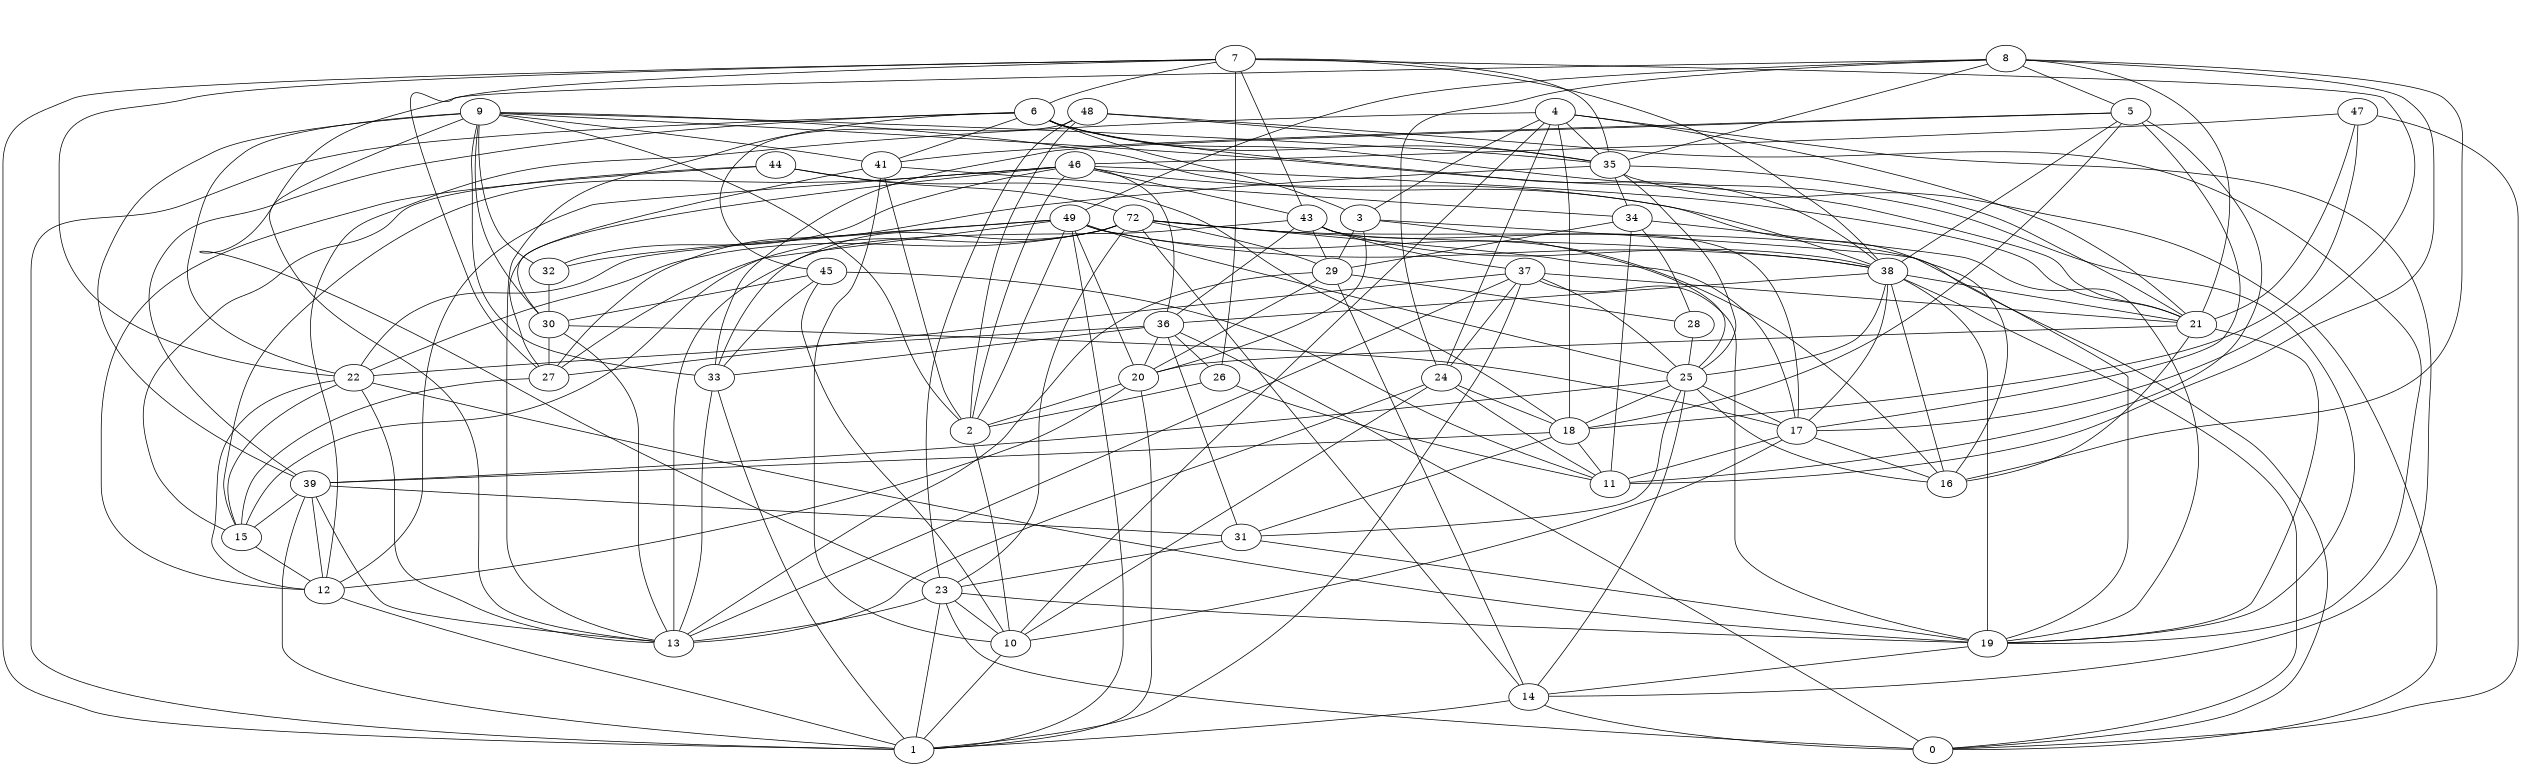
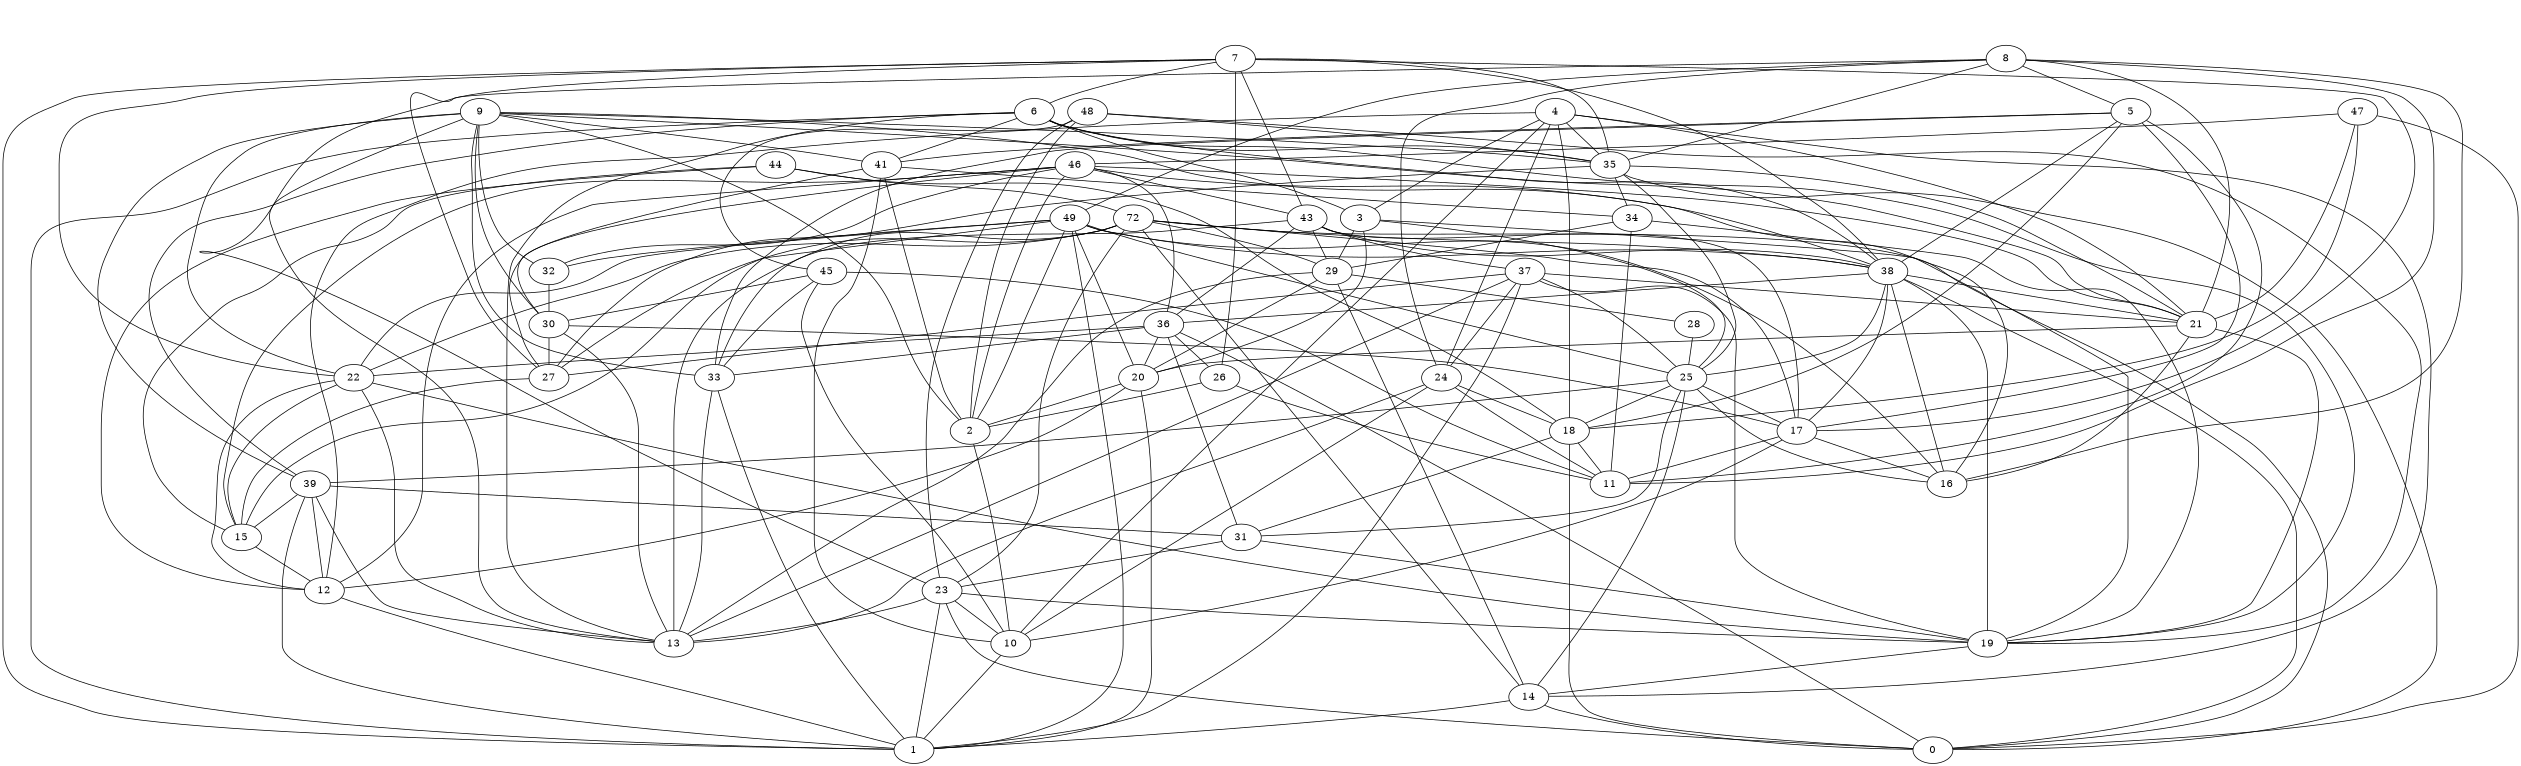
edge "34" -- "28": removed
edge "18" -- "39": now "18" -- "0"
